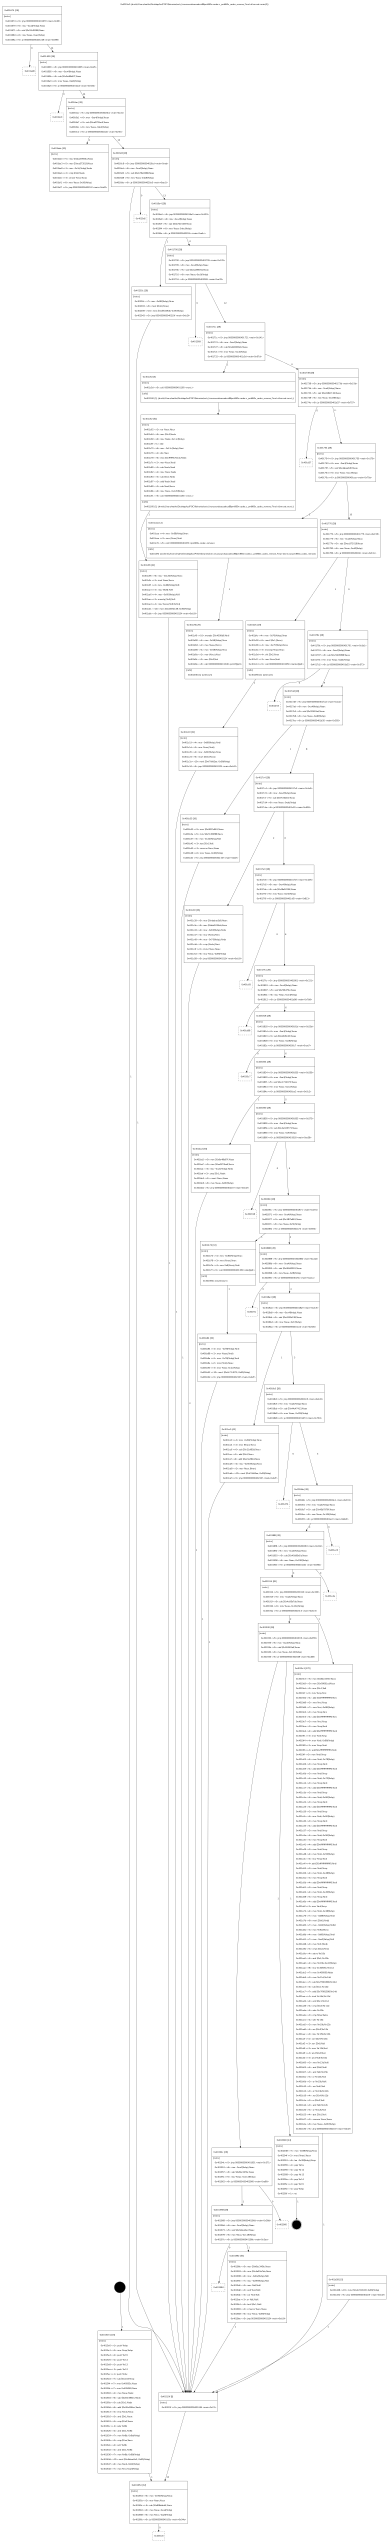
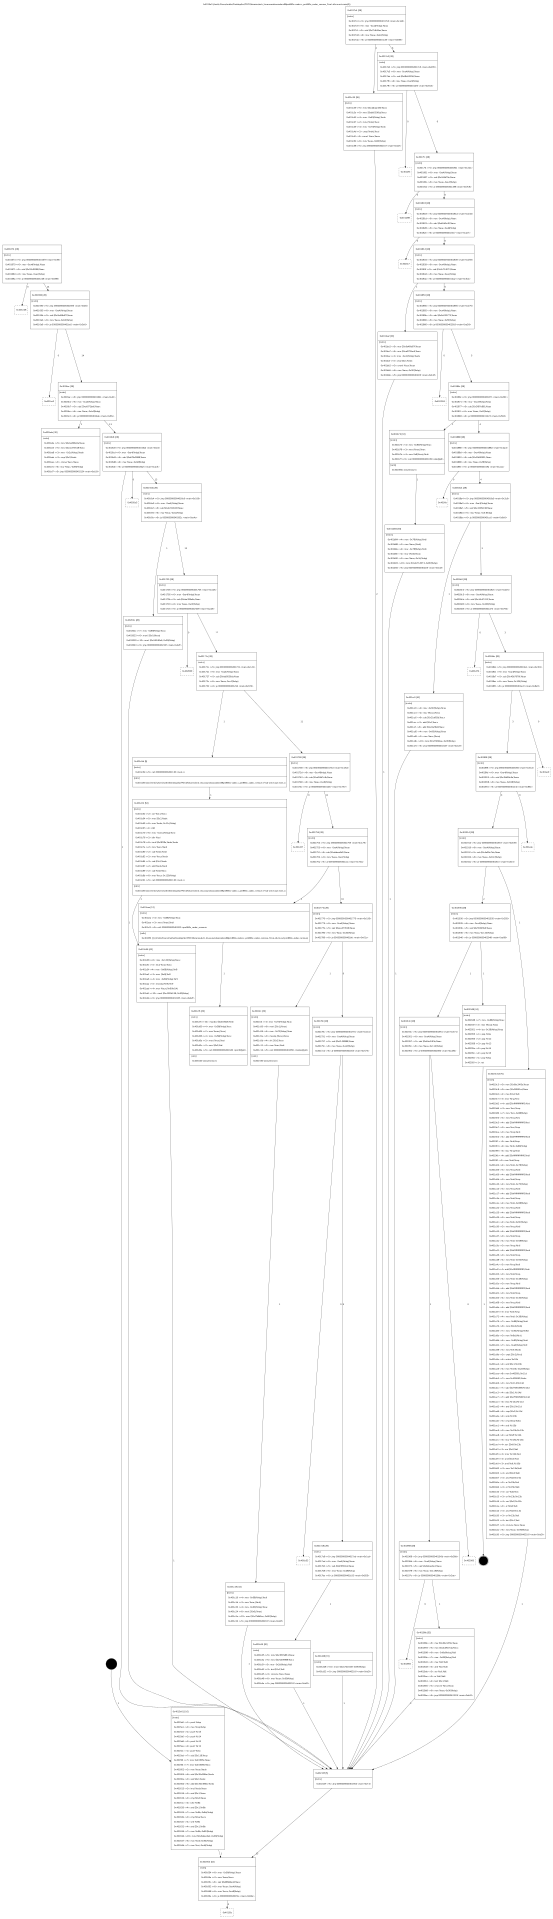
edge "0x4017a8 [28]" -> "0x4017c4 [28]": removed, label "8"
